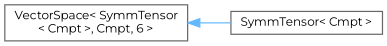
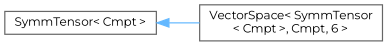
edge "SymmTensor< Cmpt >" -> "VectorSpace< SymmTensor < Cmpt >, Cmpt, 6 >": reversed
